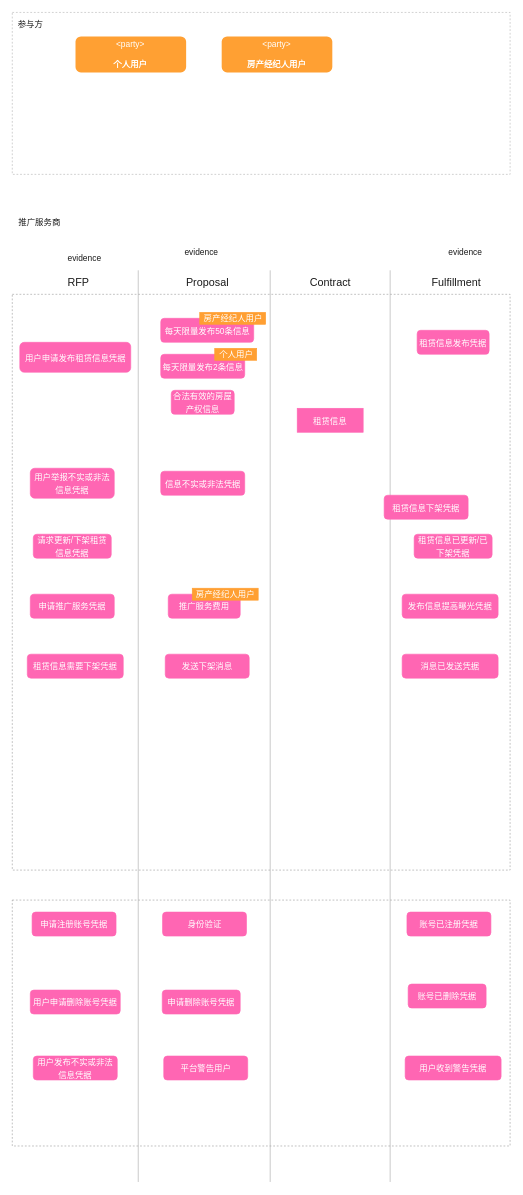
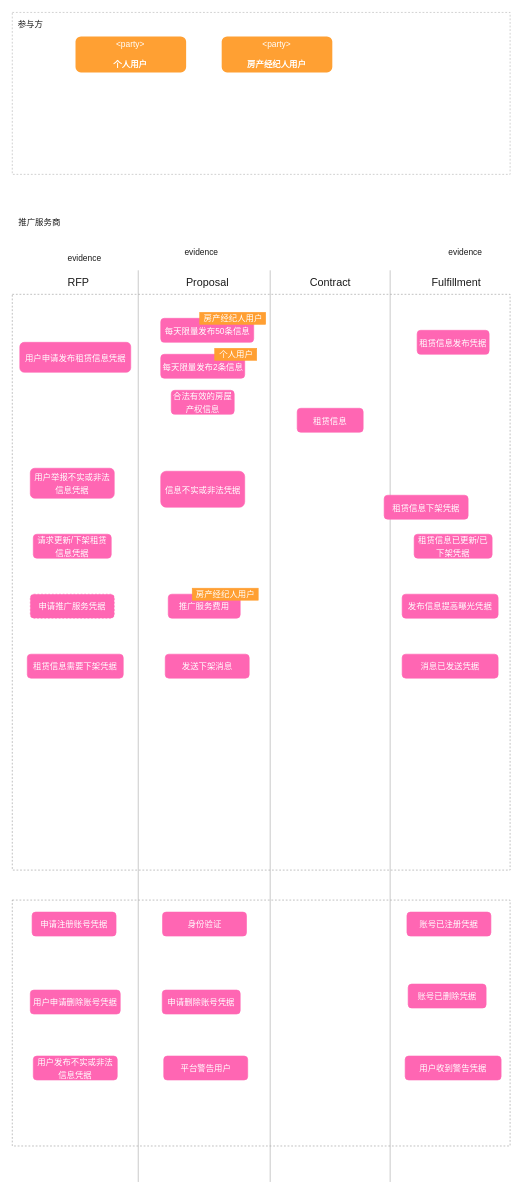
node "租赁信息": shape rectangle -> rounded rectangle
node "信息不实或非法凭据": size 84x24 -> 84x36
node "申请推广服务凭据": style solid -> dashed
